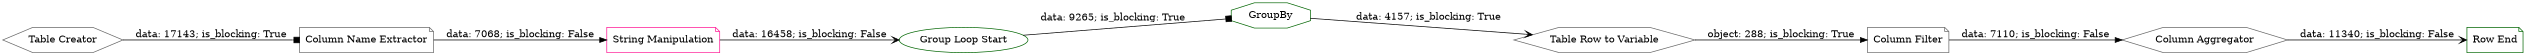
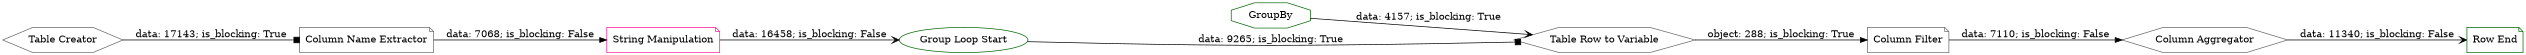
edge "Group Loop Start" -> "GroupBy": now "Group Loop Start" -> "Table Row to Variable"
